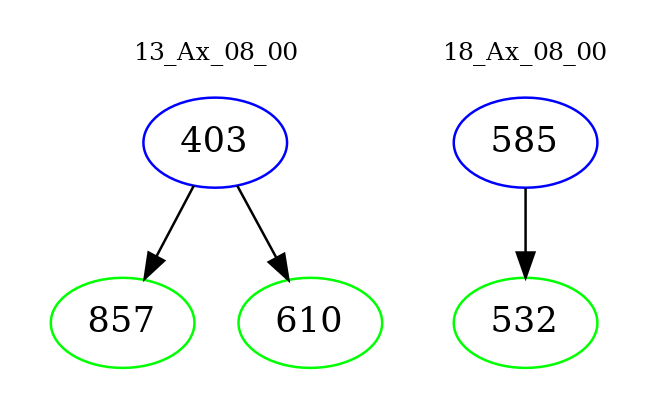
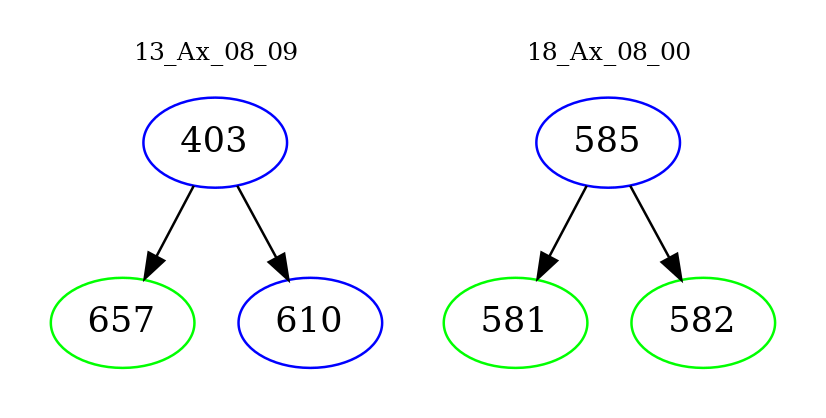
cluster "13_Ax_08_00": label "13_Ax_08_00" -> "13_Ax_08_09"
node "857": label "857" -> "657"
node "610": color green -> blue
node "581": added
node "532": label "532" -> "582"
